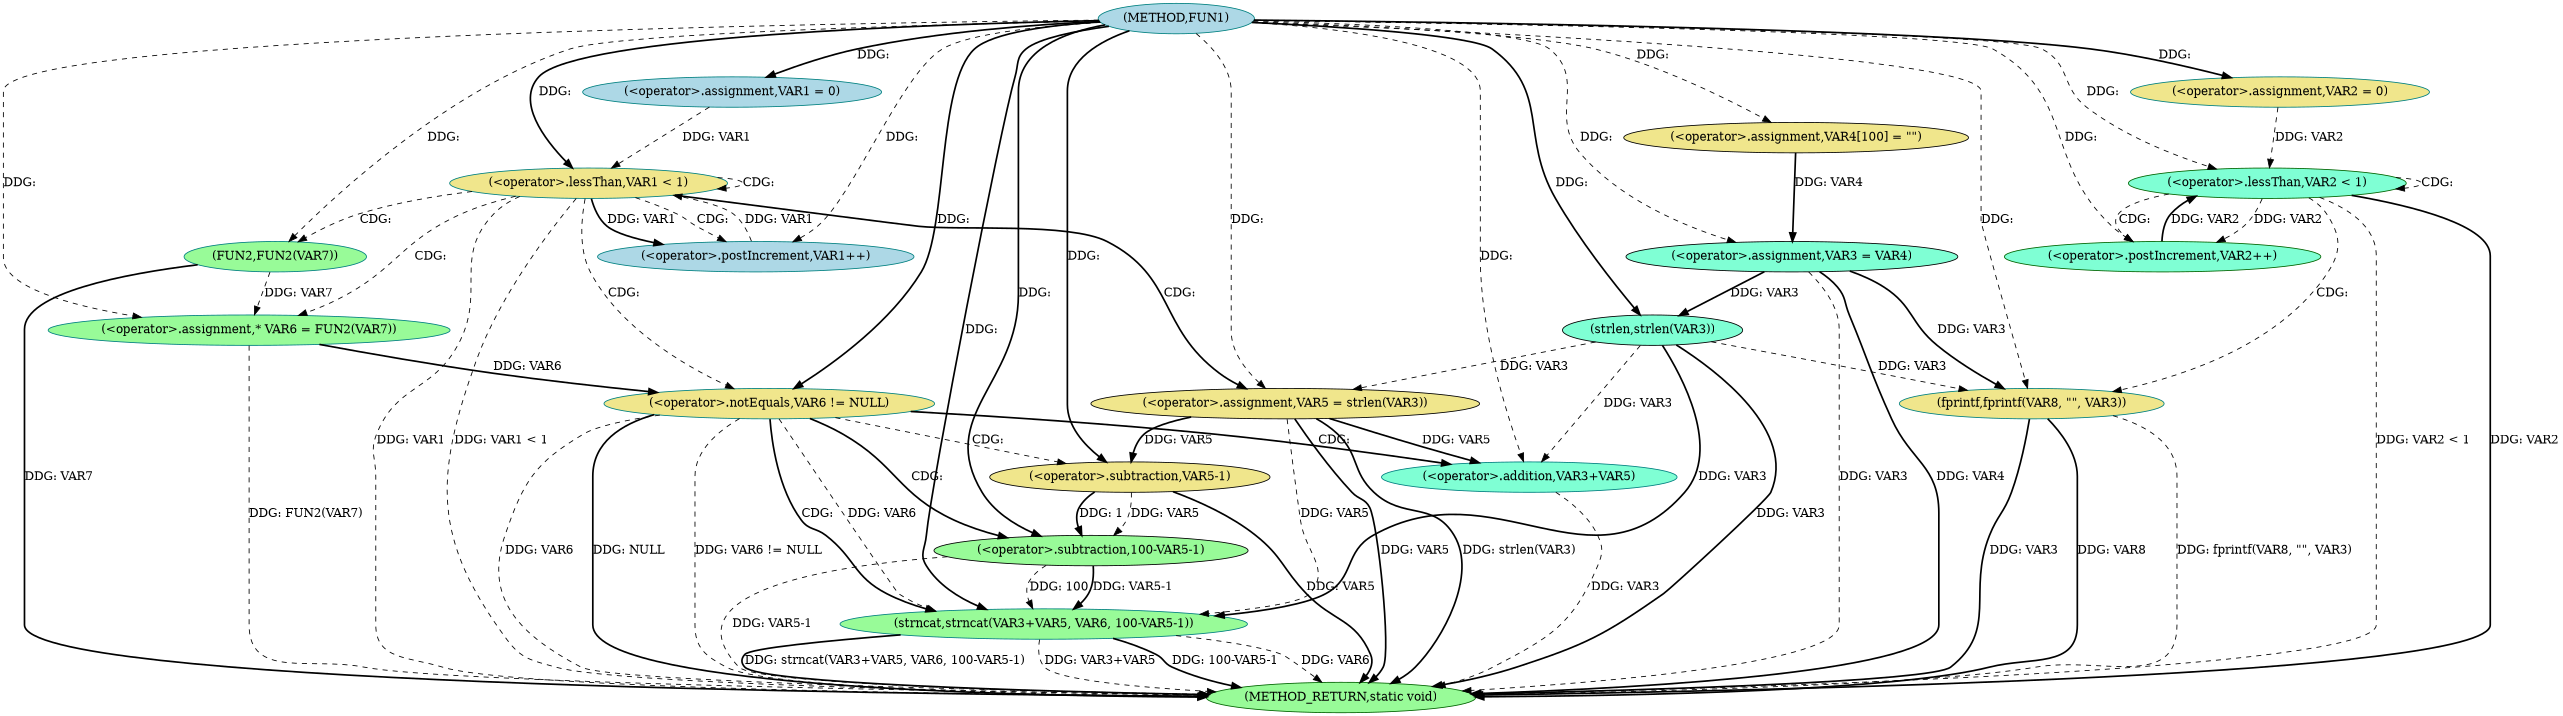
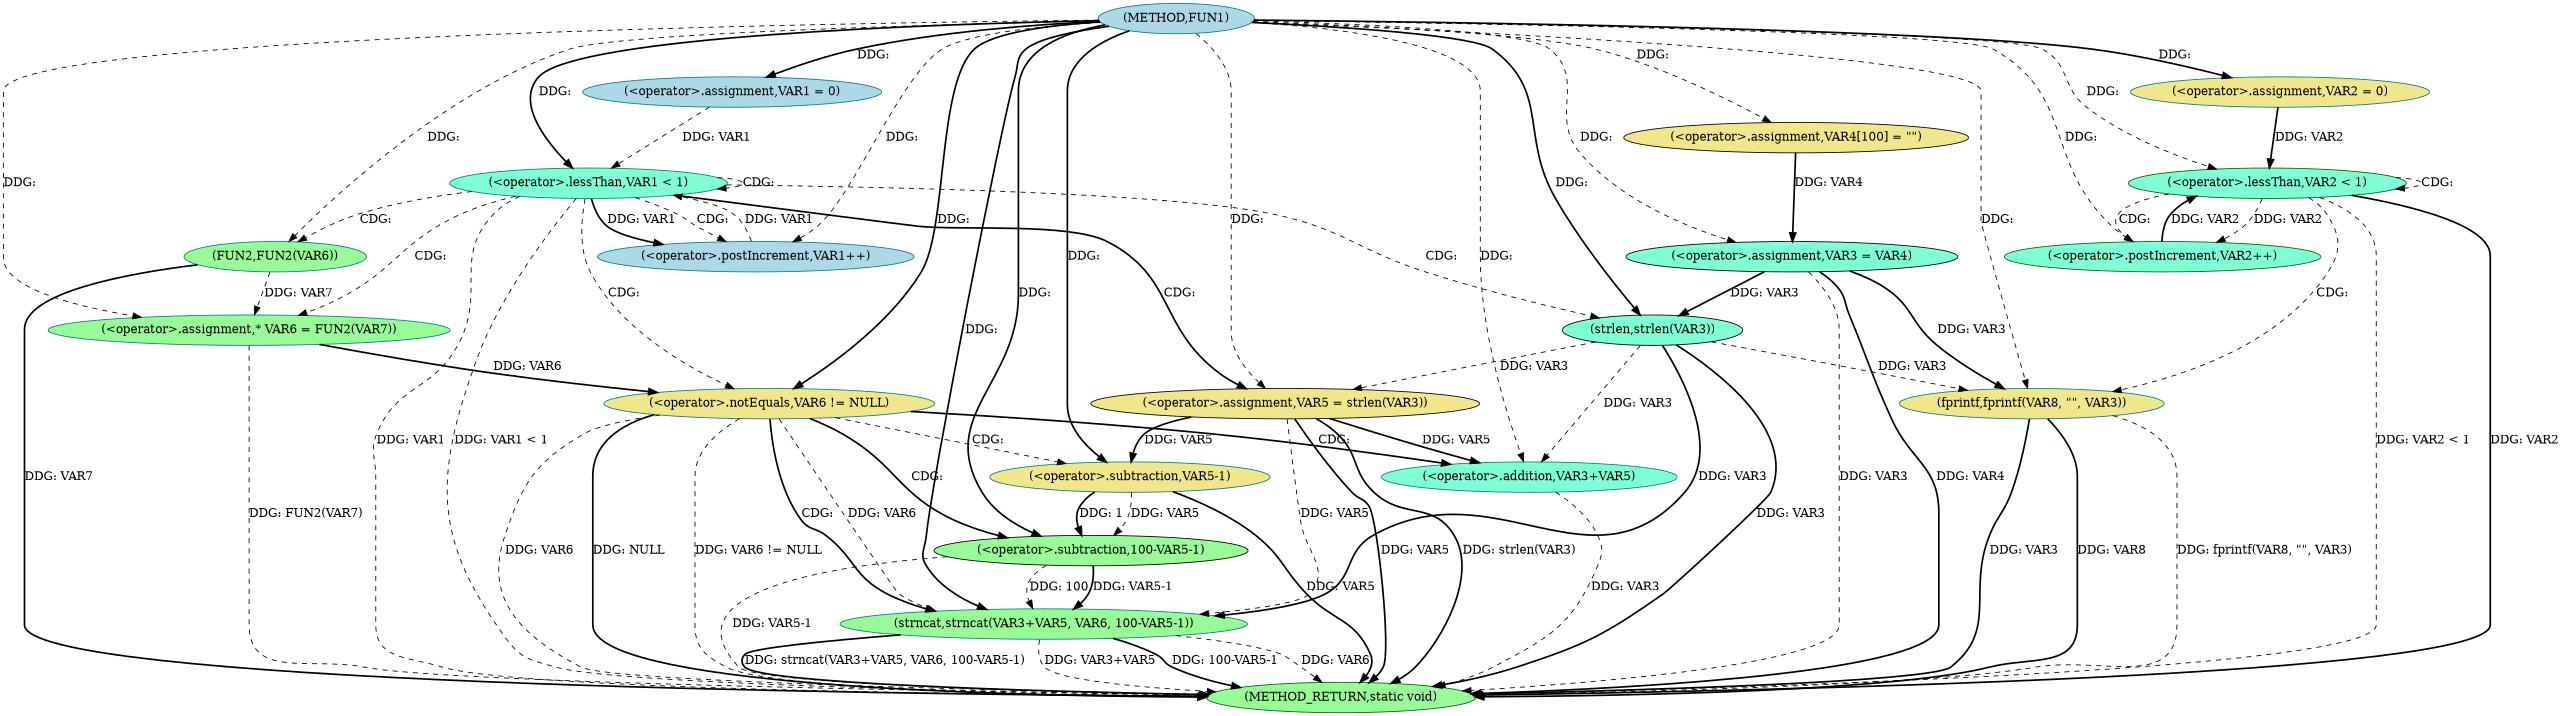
edge "(<operator>.assignment,VAR2 = 0)" -> "(<operator>.lessThan,VAR2 < 1)": style dashed -> bold
node "(<operator>.lessThan,VAR1 < 1)": fillcolor khaki -> aquamarine
edge "(<operator>.lessThan,VAR1 < 1)" -> "(strlen,strlen(VAR3))": added, label "CDG:"
node "(FUN2,FUN2(VAR7))": label "(FUN2,FUN2(VAR7))" -> "(FUN2,FUN2(VAR6))"
node "(<operator>.subtraction,VAR5-1)": color black -> teal
